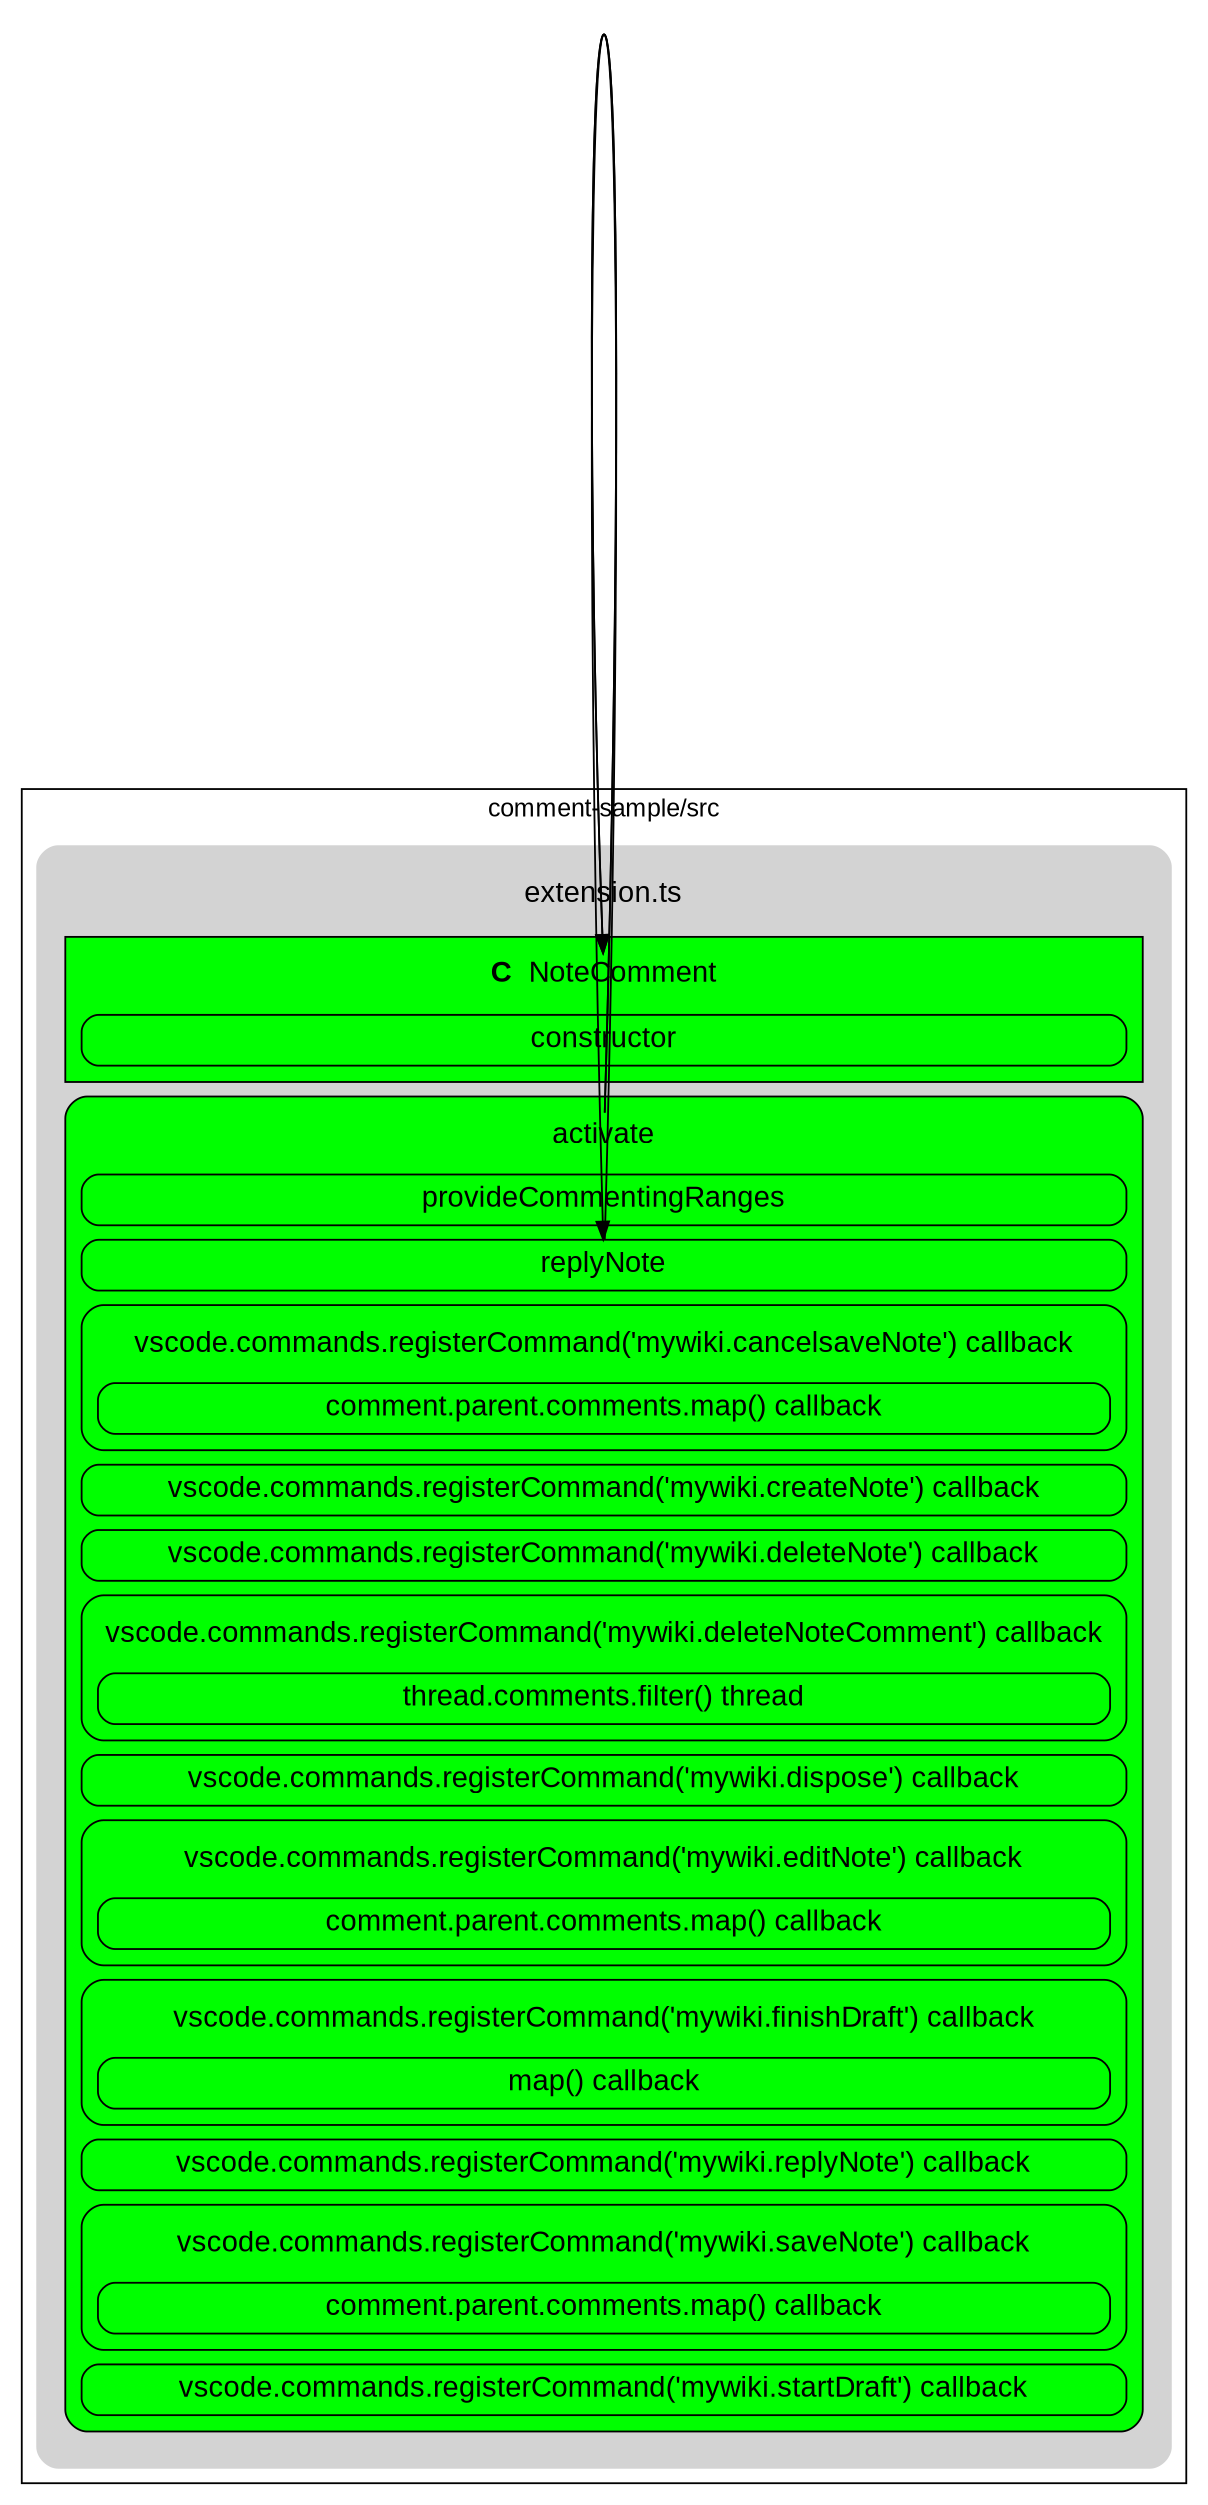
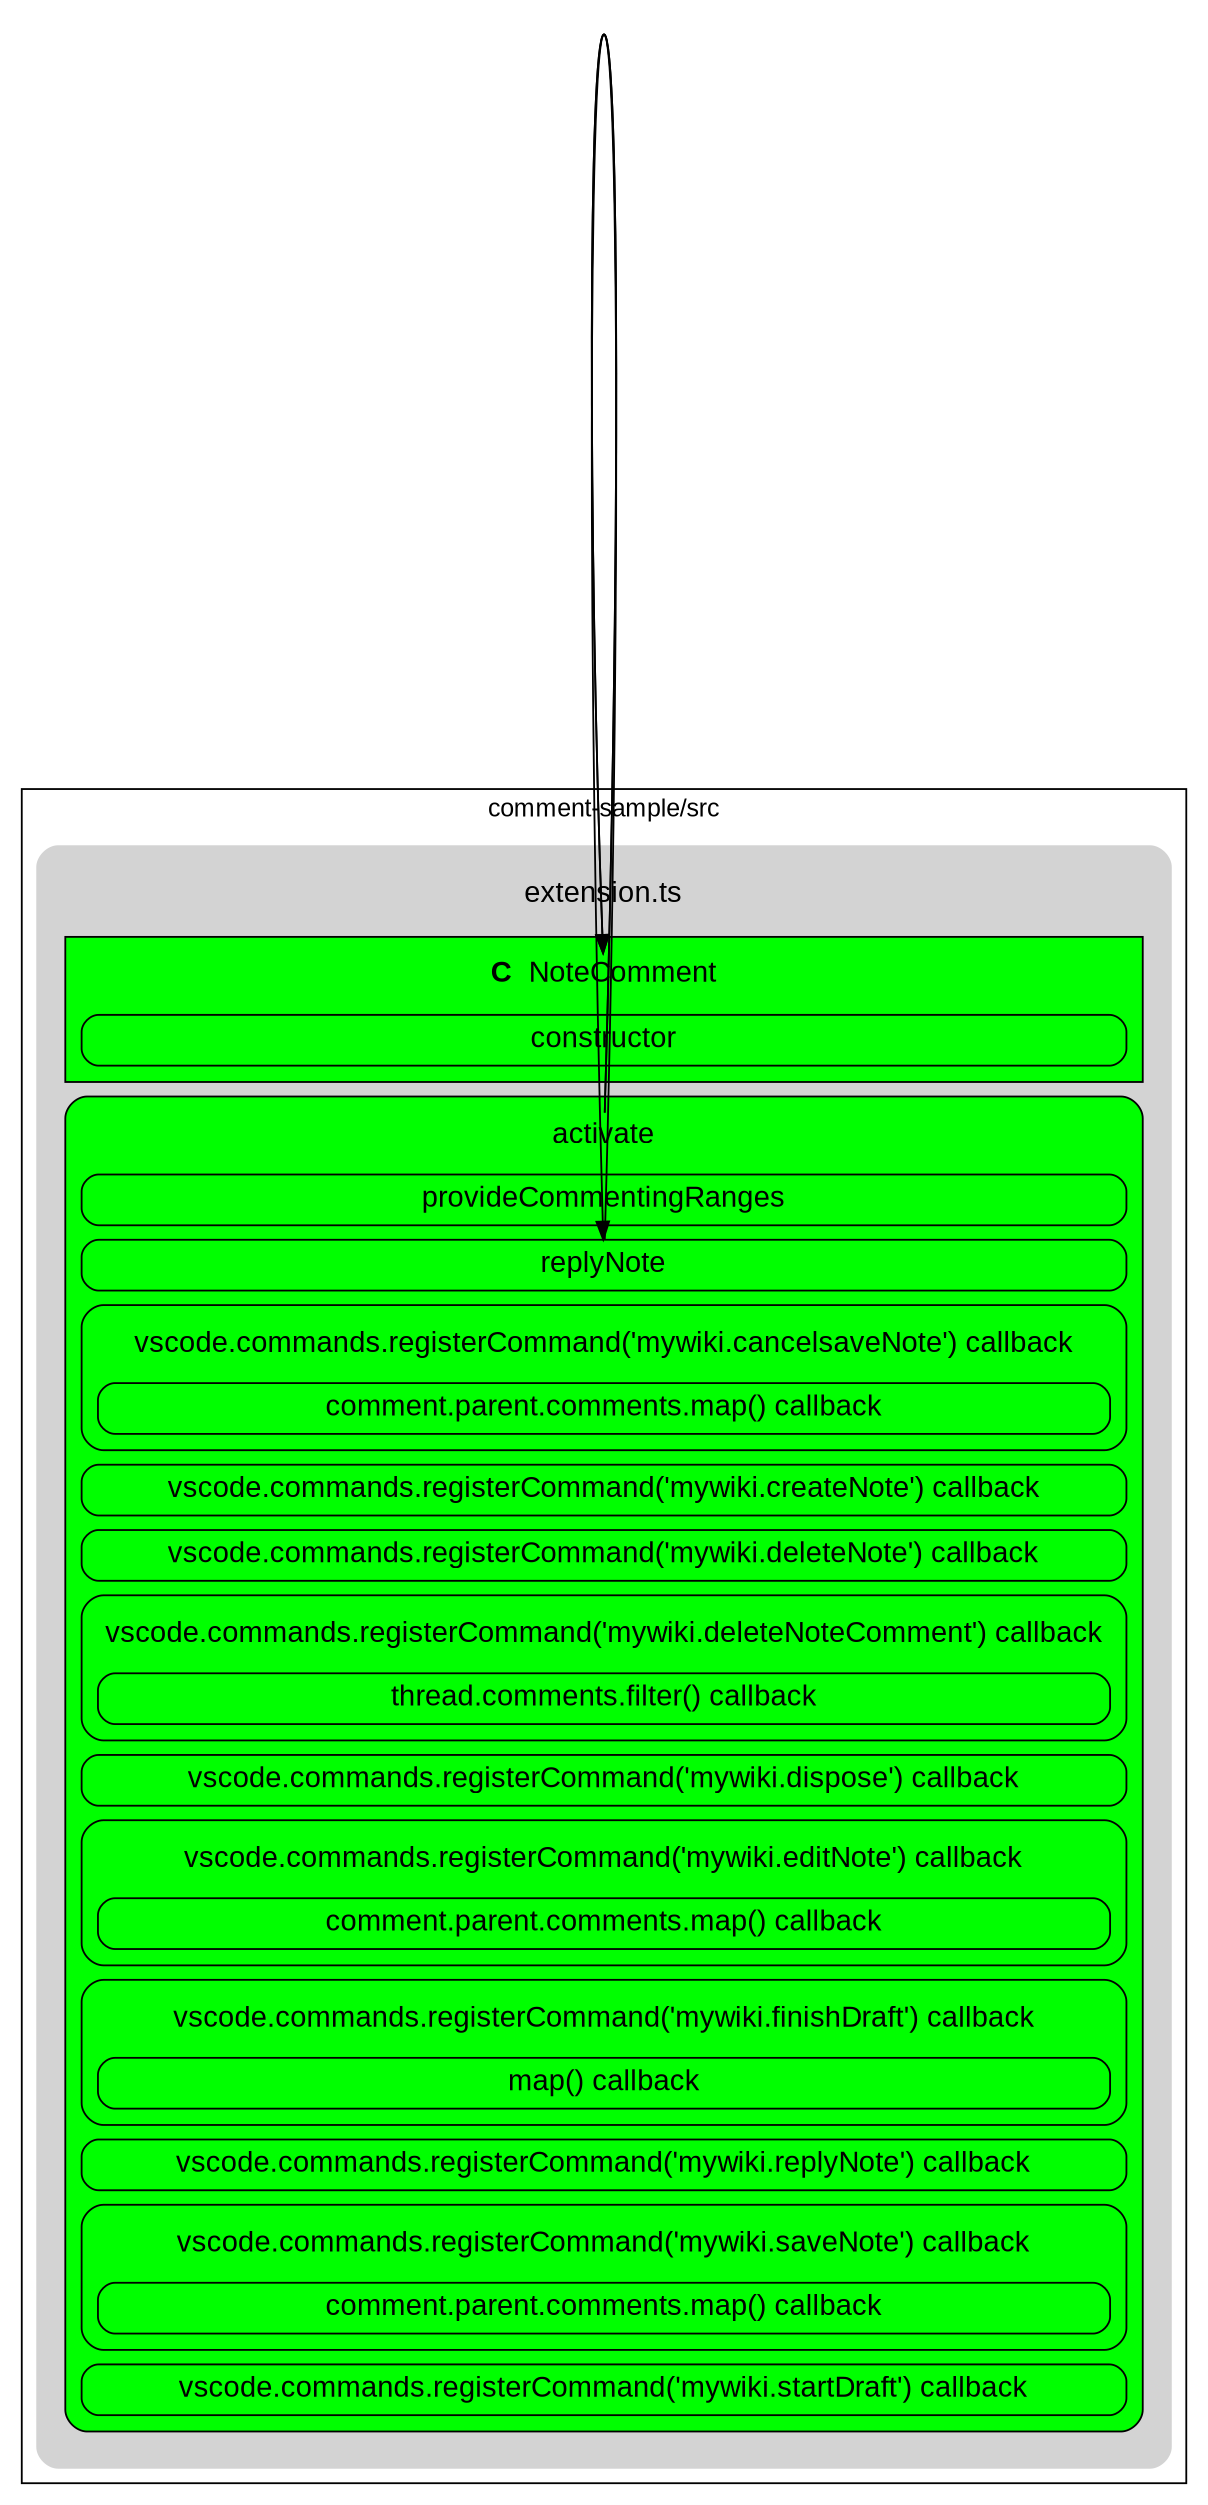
node "extension.ts": text "thread.comments.filter() thread" -> "thread.comments.filter() callback"
